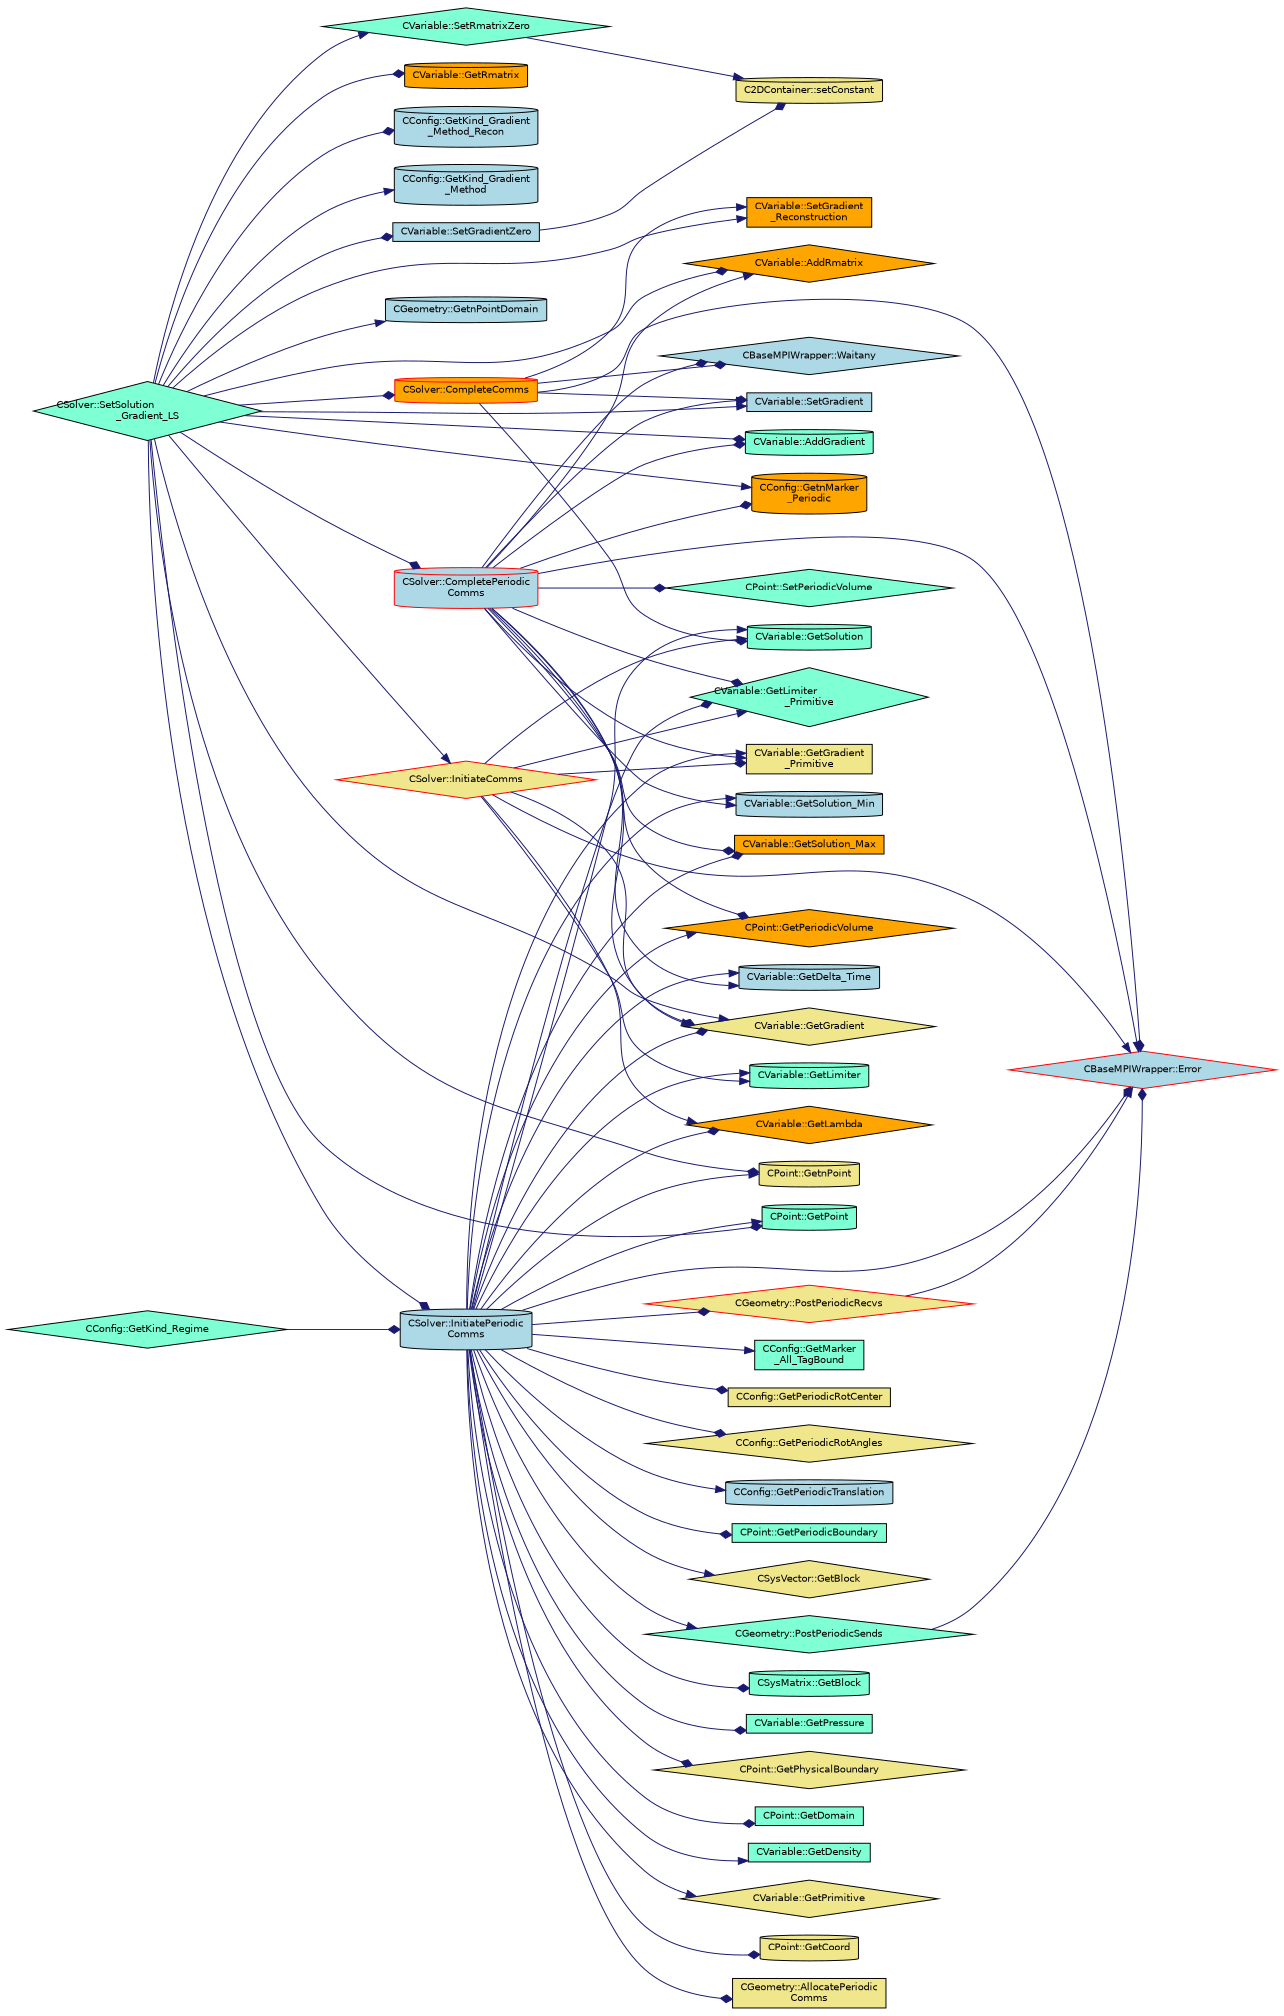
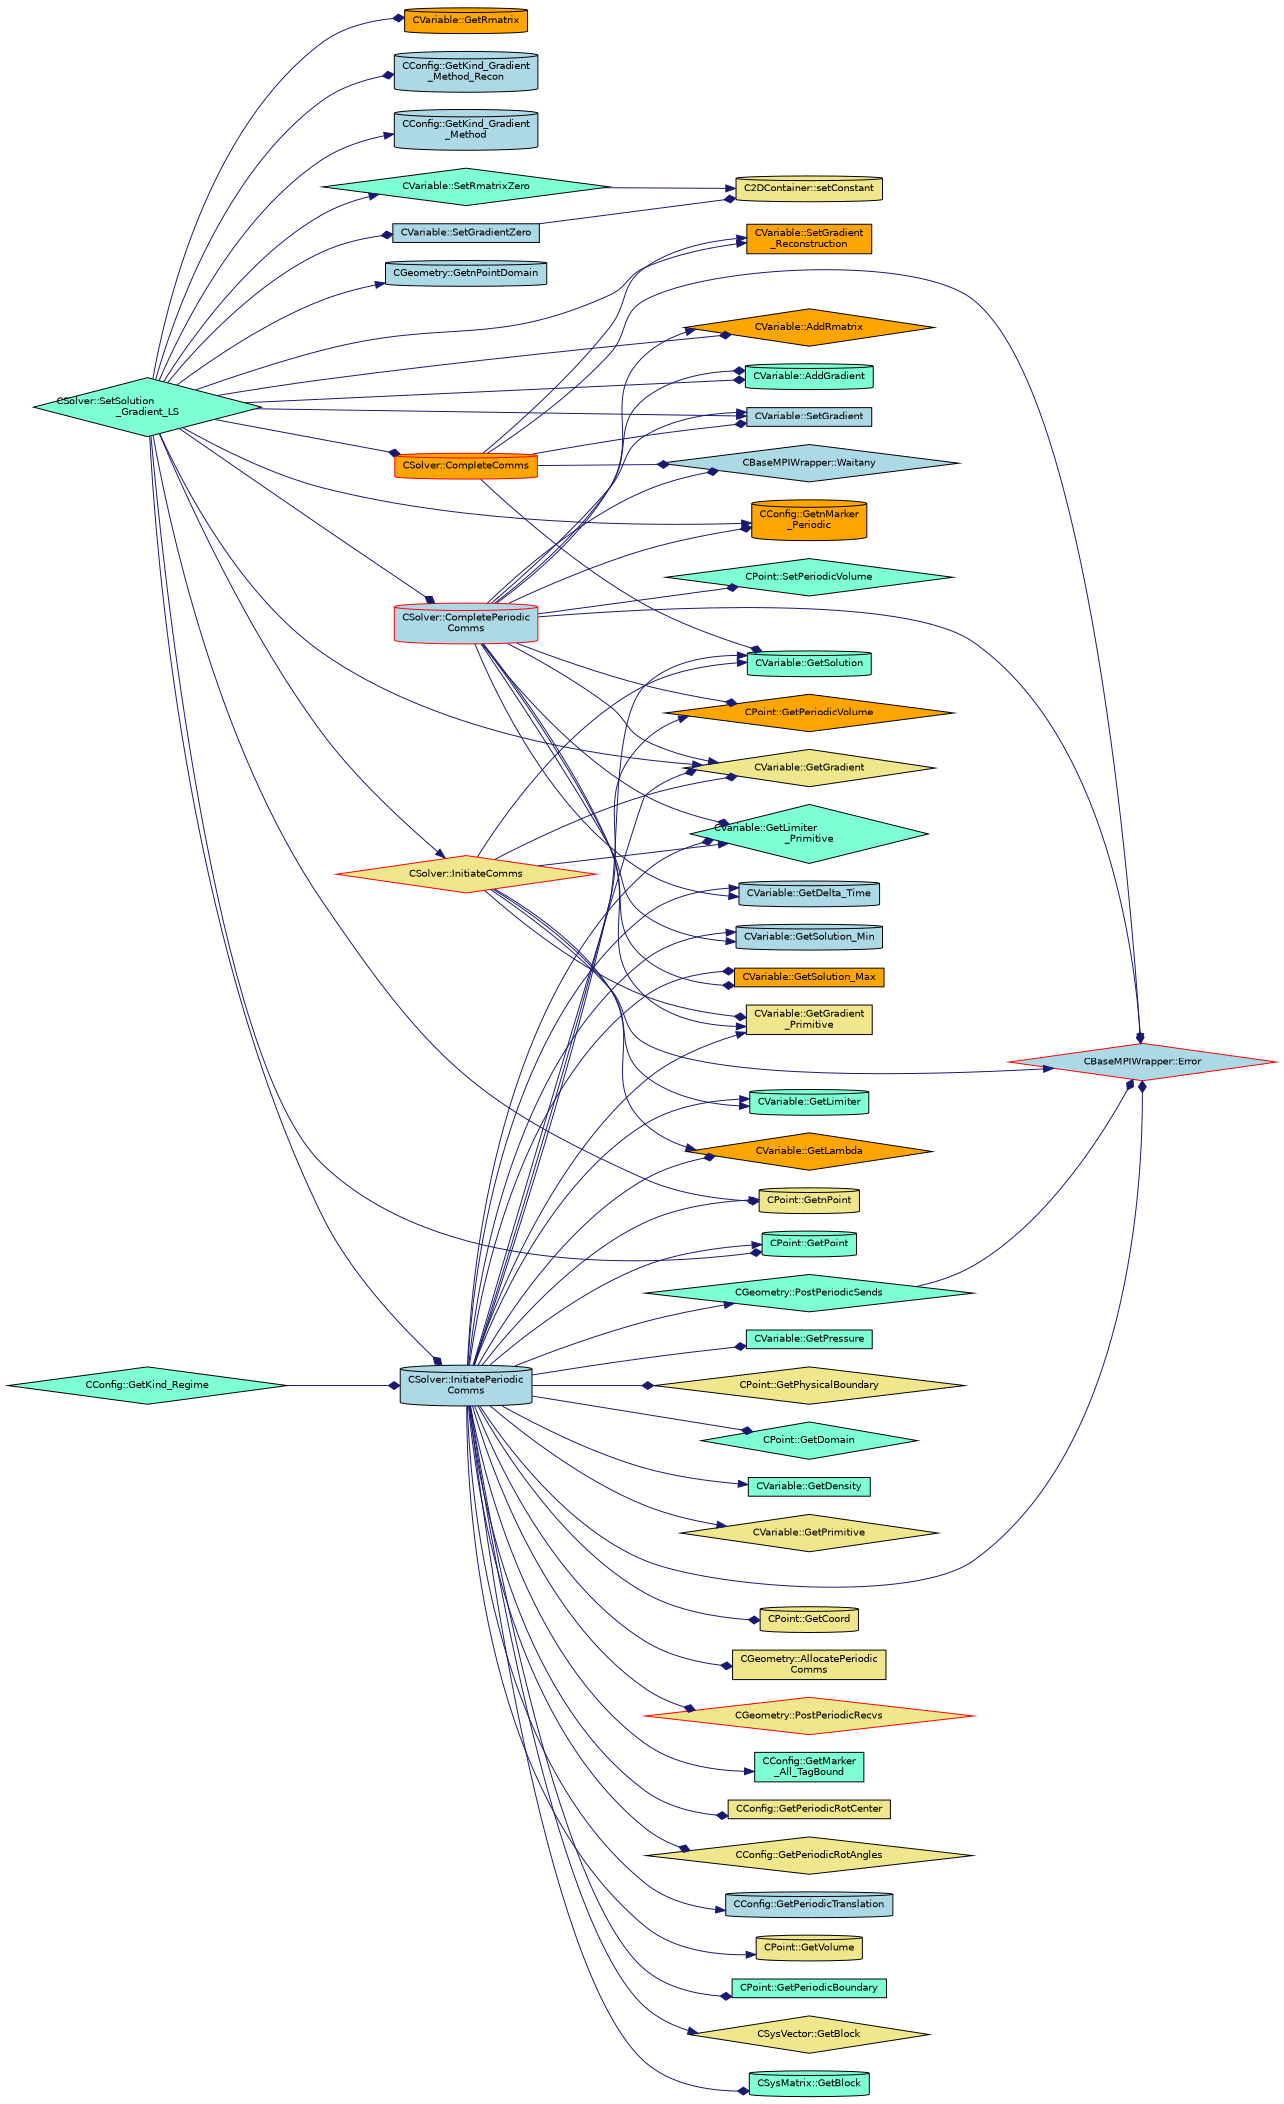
edge "CGeometry::PostPeriodicRecvs" -> "CBaseMPIWrapper::Error": removed
node "CPoint::GetDomain": shape box -> diamond
node "CPoint::GetVolume": added
